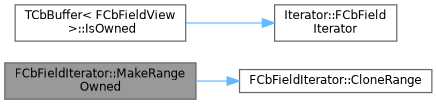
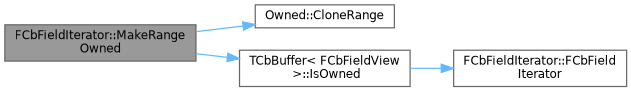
node "Iterator::FCbField Iterator": label "Iterator::FCbField Iterator" -> "FCbFieldIterator::FCbField Iterator"
edge "FCbFieldIterator::MakeRange Owned" -> "TCbBuffer< FCbFieldView >::IsOwned": added
node "FCbFieldIterator::CloneRange": label "FCbFieldIterator::CloneRange" -> "Owned::CloneRange"
